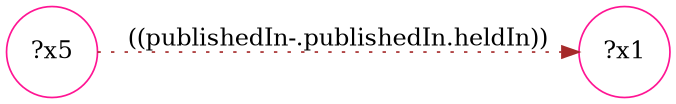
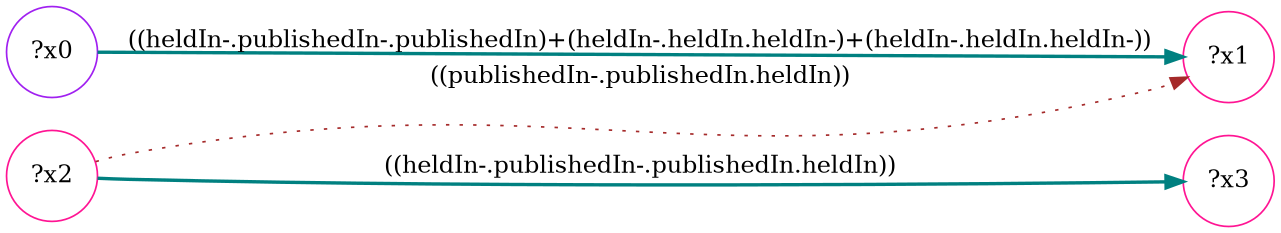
node "?x0": added
node "?x5": label "?x5" -> "?x2"
node "?x3": added
